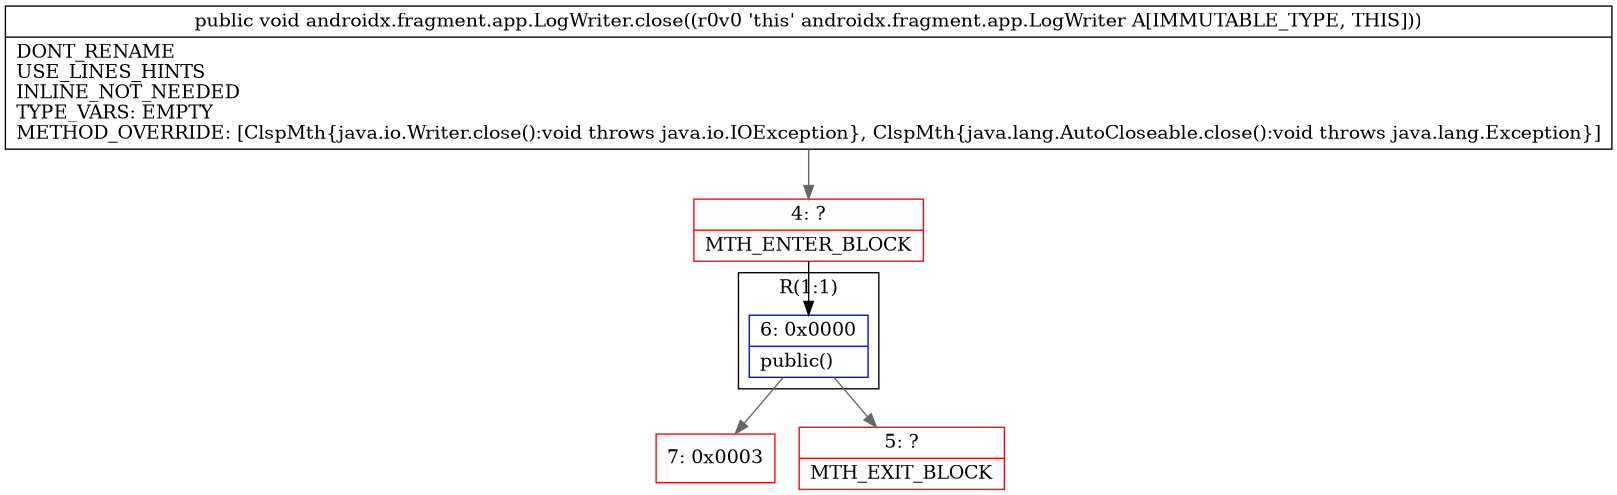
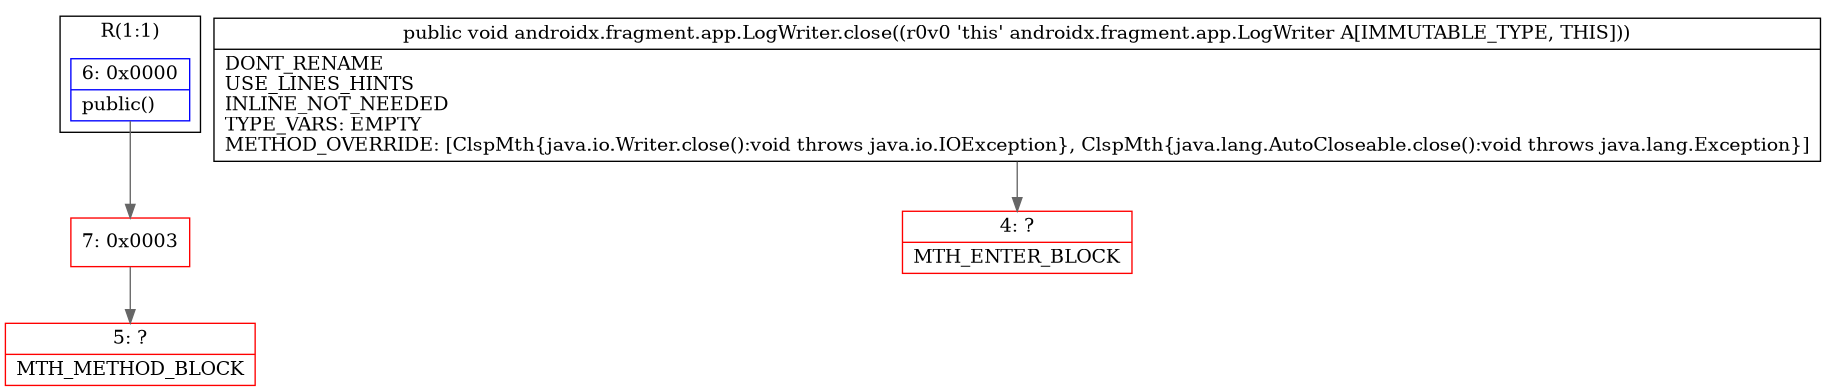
edge "4: ?" -> "6: 0x0000": removed
edge "6: 0x0000" -> "5: ?": now "7: 0x0003" -> "5: ?"
node "5: ?": text "MTH_EXIT_BLOCK" -> "MTH_METHOD_BLOCK"
